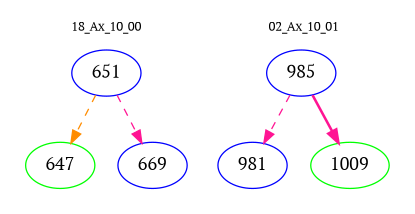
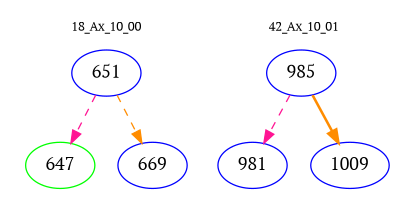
cluster "02_Ax_10_01": label "02_Ax_10_01" -> "42_Ax_10_01"
edge "651" -> "647": color darkorange -> deeppink
edge "651" -> "669": color deeppink -> darkorange
edge "985" -> "1009": color deeppink -> darkorange
node "1009": color green -> blue
